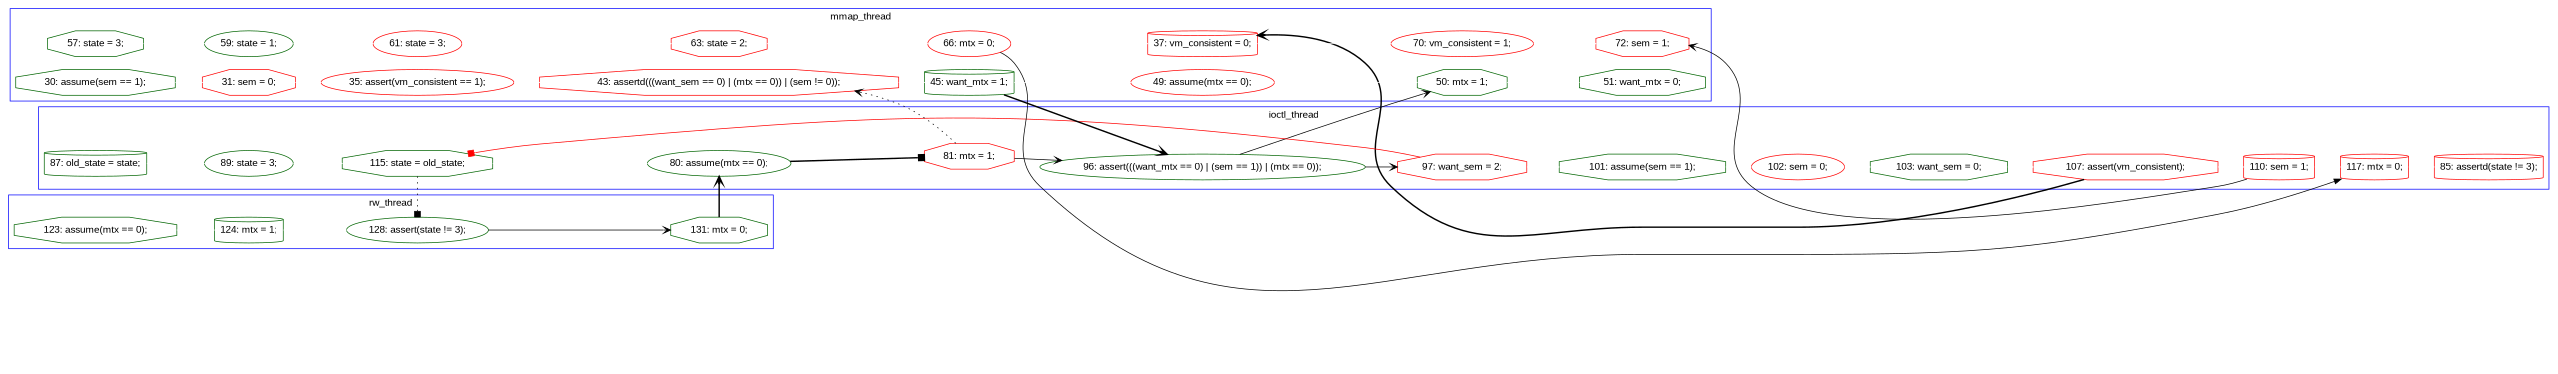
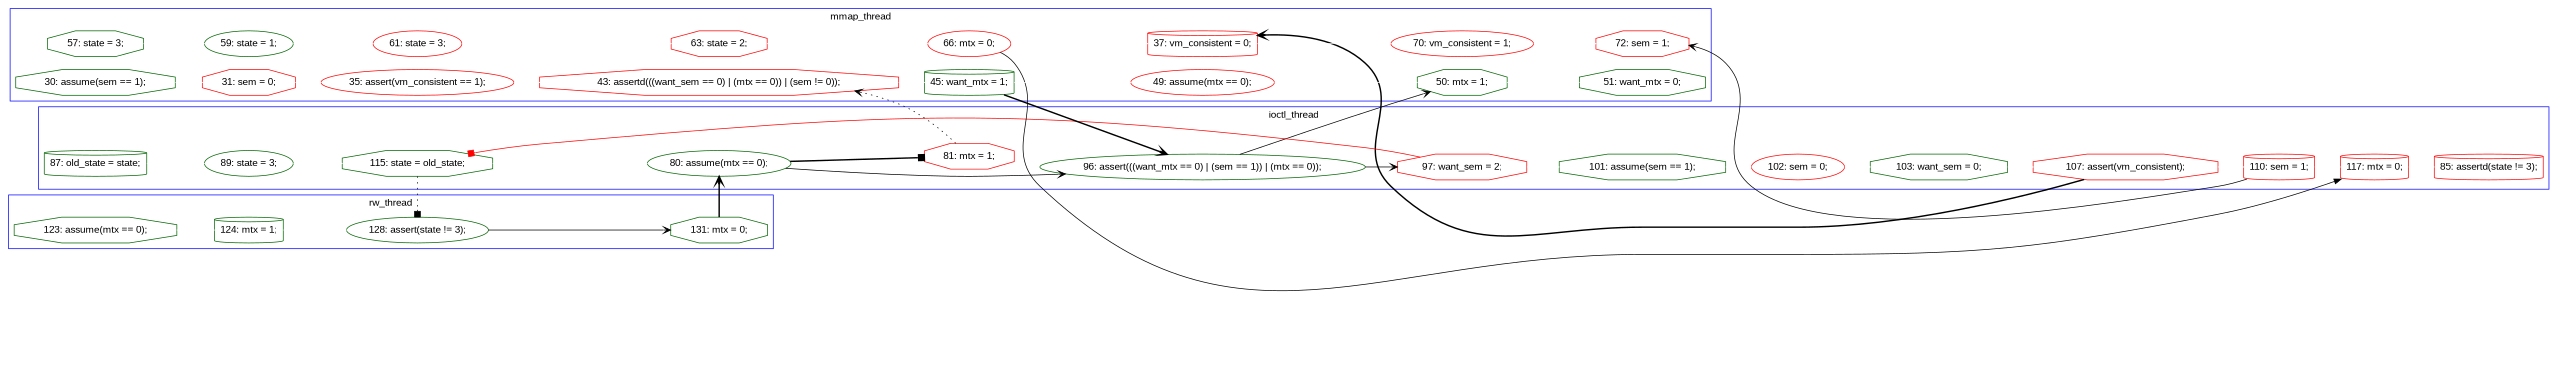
edge "81: mtx = 1;" -> "96: assert(((want_mtx == 0) | (sem == 1)) | (mtx == 0));": now "80: assume(mtx == 0);" -> "96: assert(((want_mtx == 0) | (sem == 1)) | (mtx == 0));"
